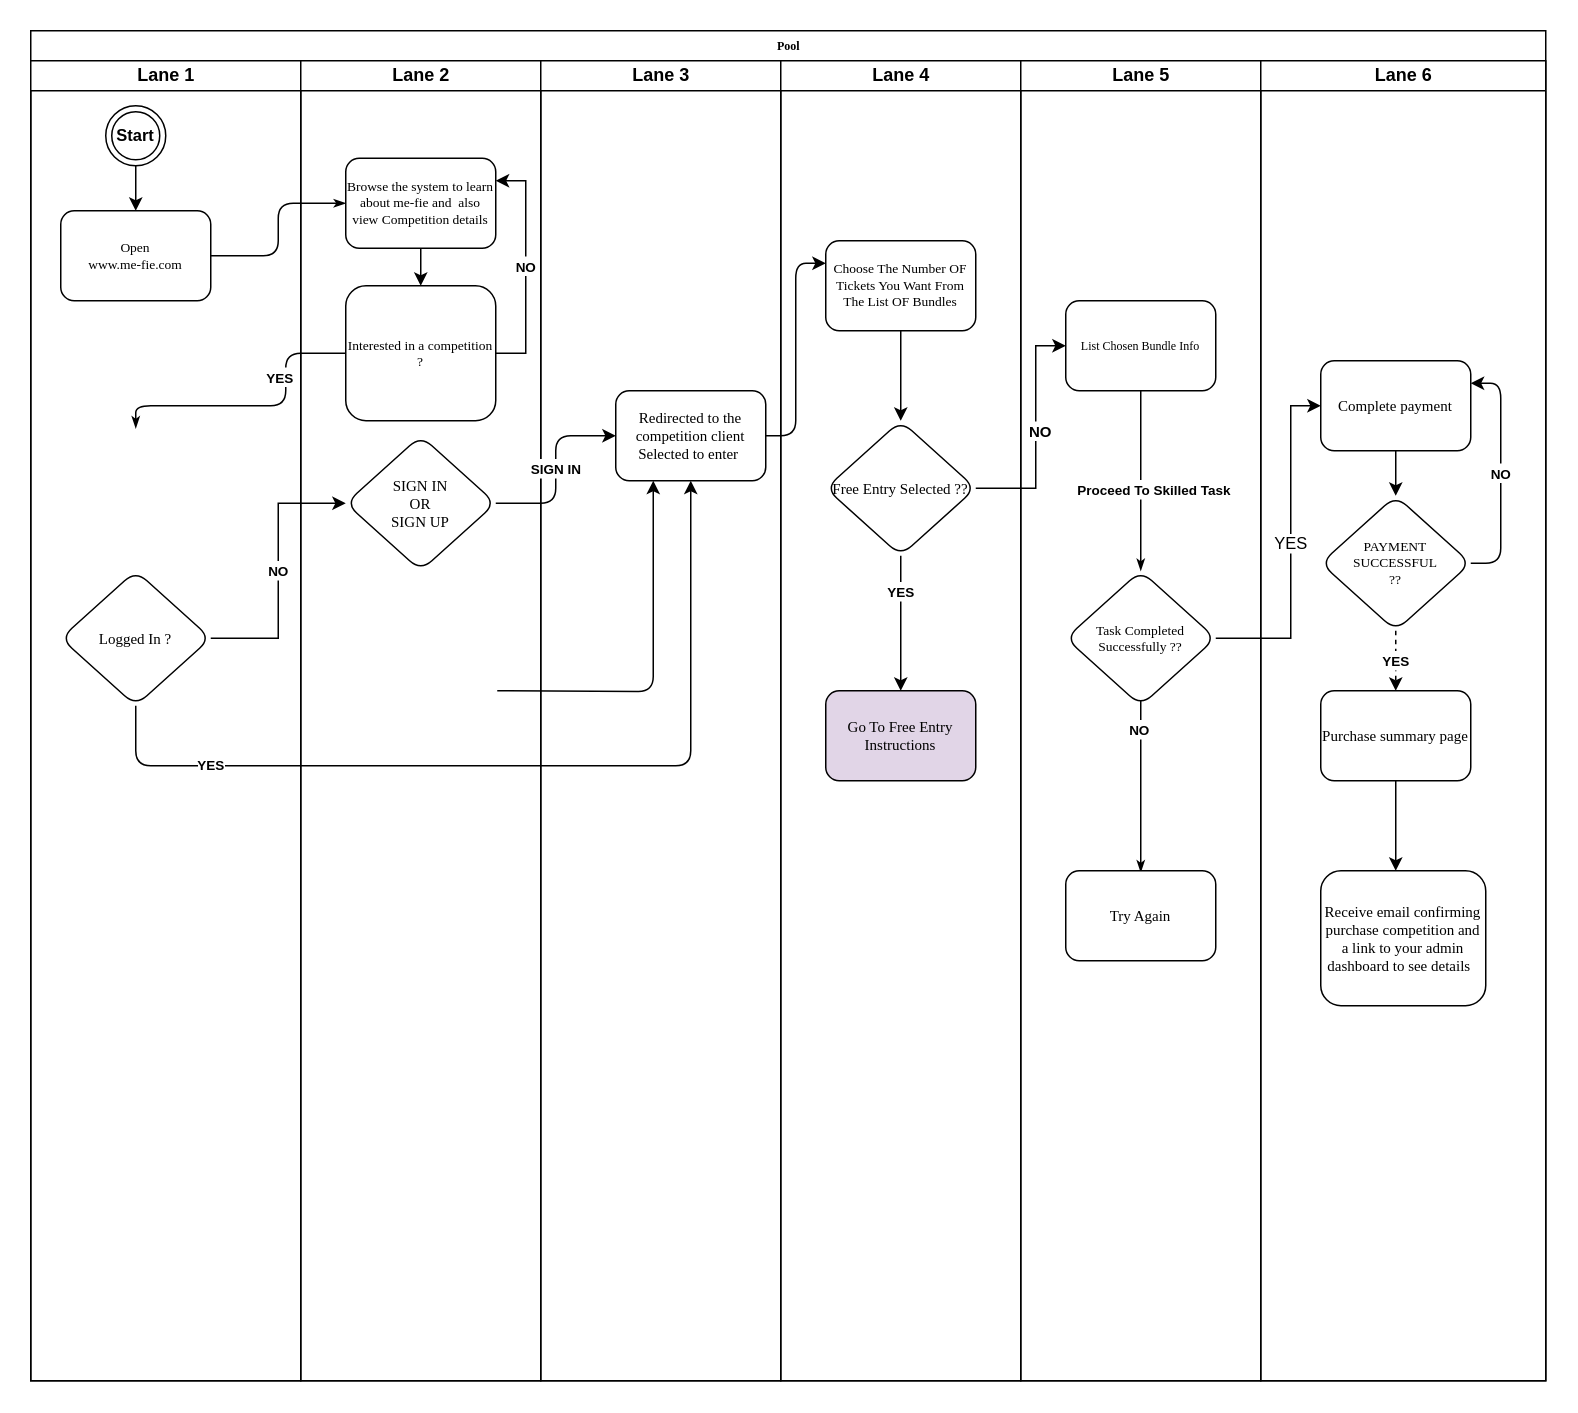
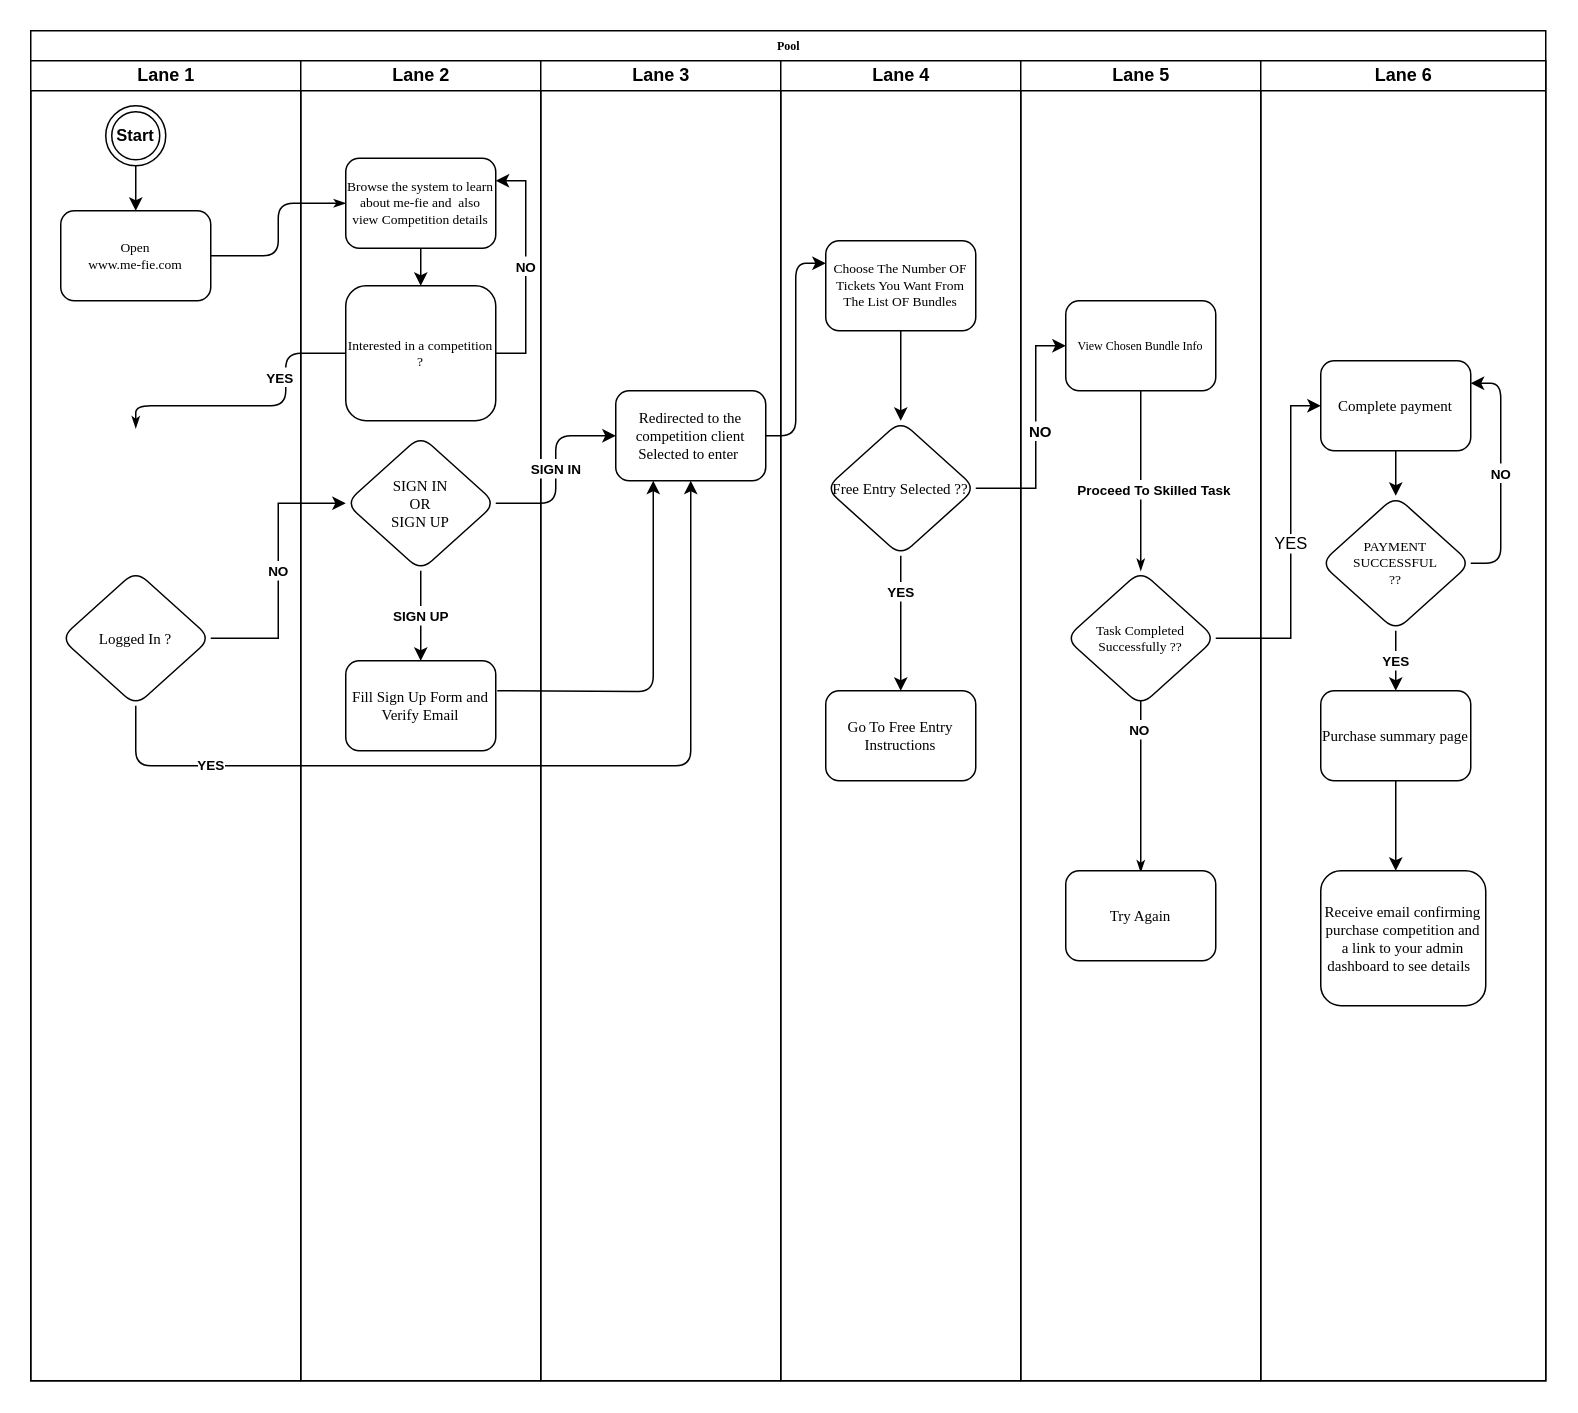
node "List Chosen Bundle Info": label "List Chosen Bundle Info" -> "View Chosen Bundle Info"
edge "SIGN IN OR SIGN UP" -> "Fill Sign Up Form and Verify Email": added, label "SIGN UP"
edge "PAYMENT SUCCESSFUL ??" -> "Purchase summary page": style dashed -> solid
node "Fill Sign Up Form and Verify Email": added
node "Go To Free Entry Instructions": fillcolor #e1d5e7 -> #ffffff
